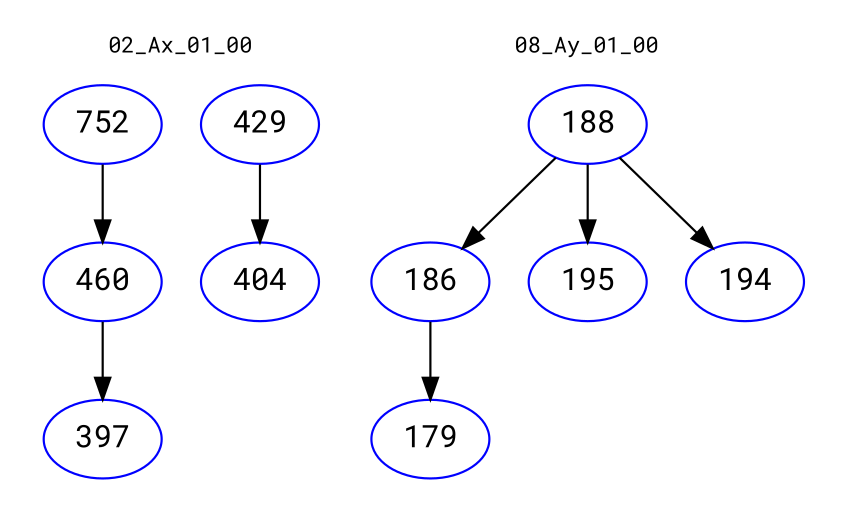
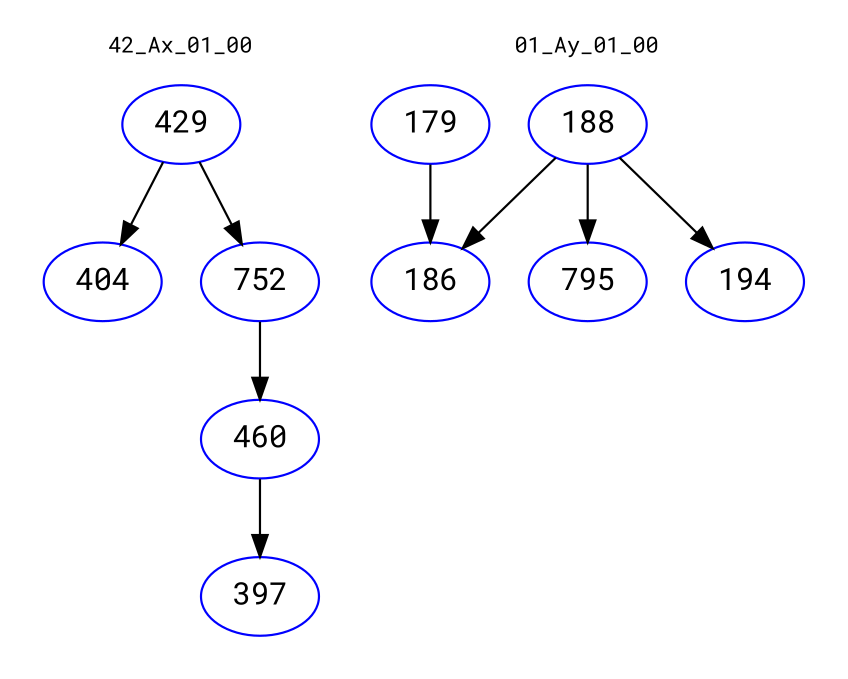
cluster "02_Ax_01_00": label "02_Ax_01_00" -> "42_Ax_01_00"
cluster "08_Ay_01_00": label "08_Ay_01_00" -> "01_Ay_01_00"
edge "429" -> "752": added
node "195": label "195" -> "795"
edge "186" -> "179": reversed
